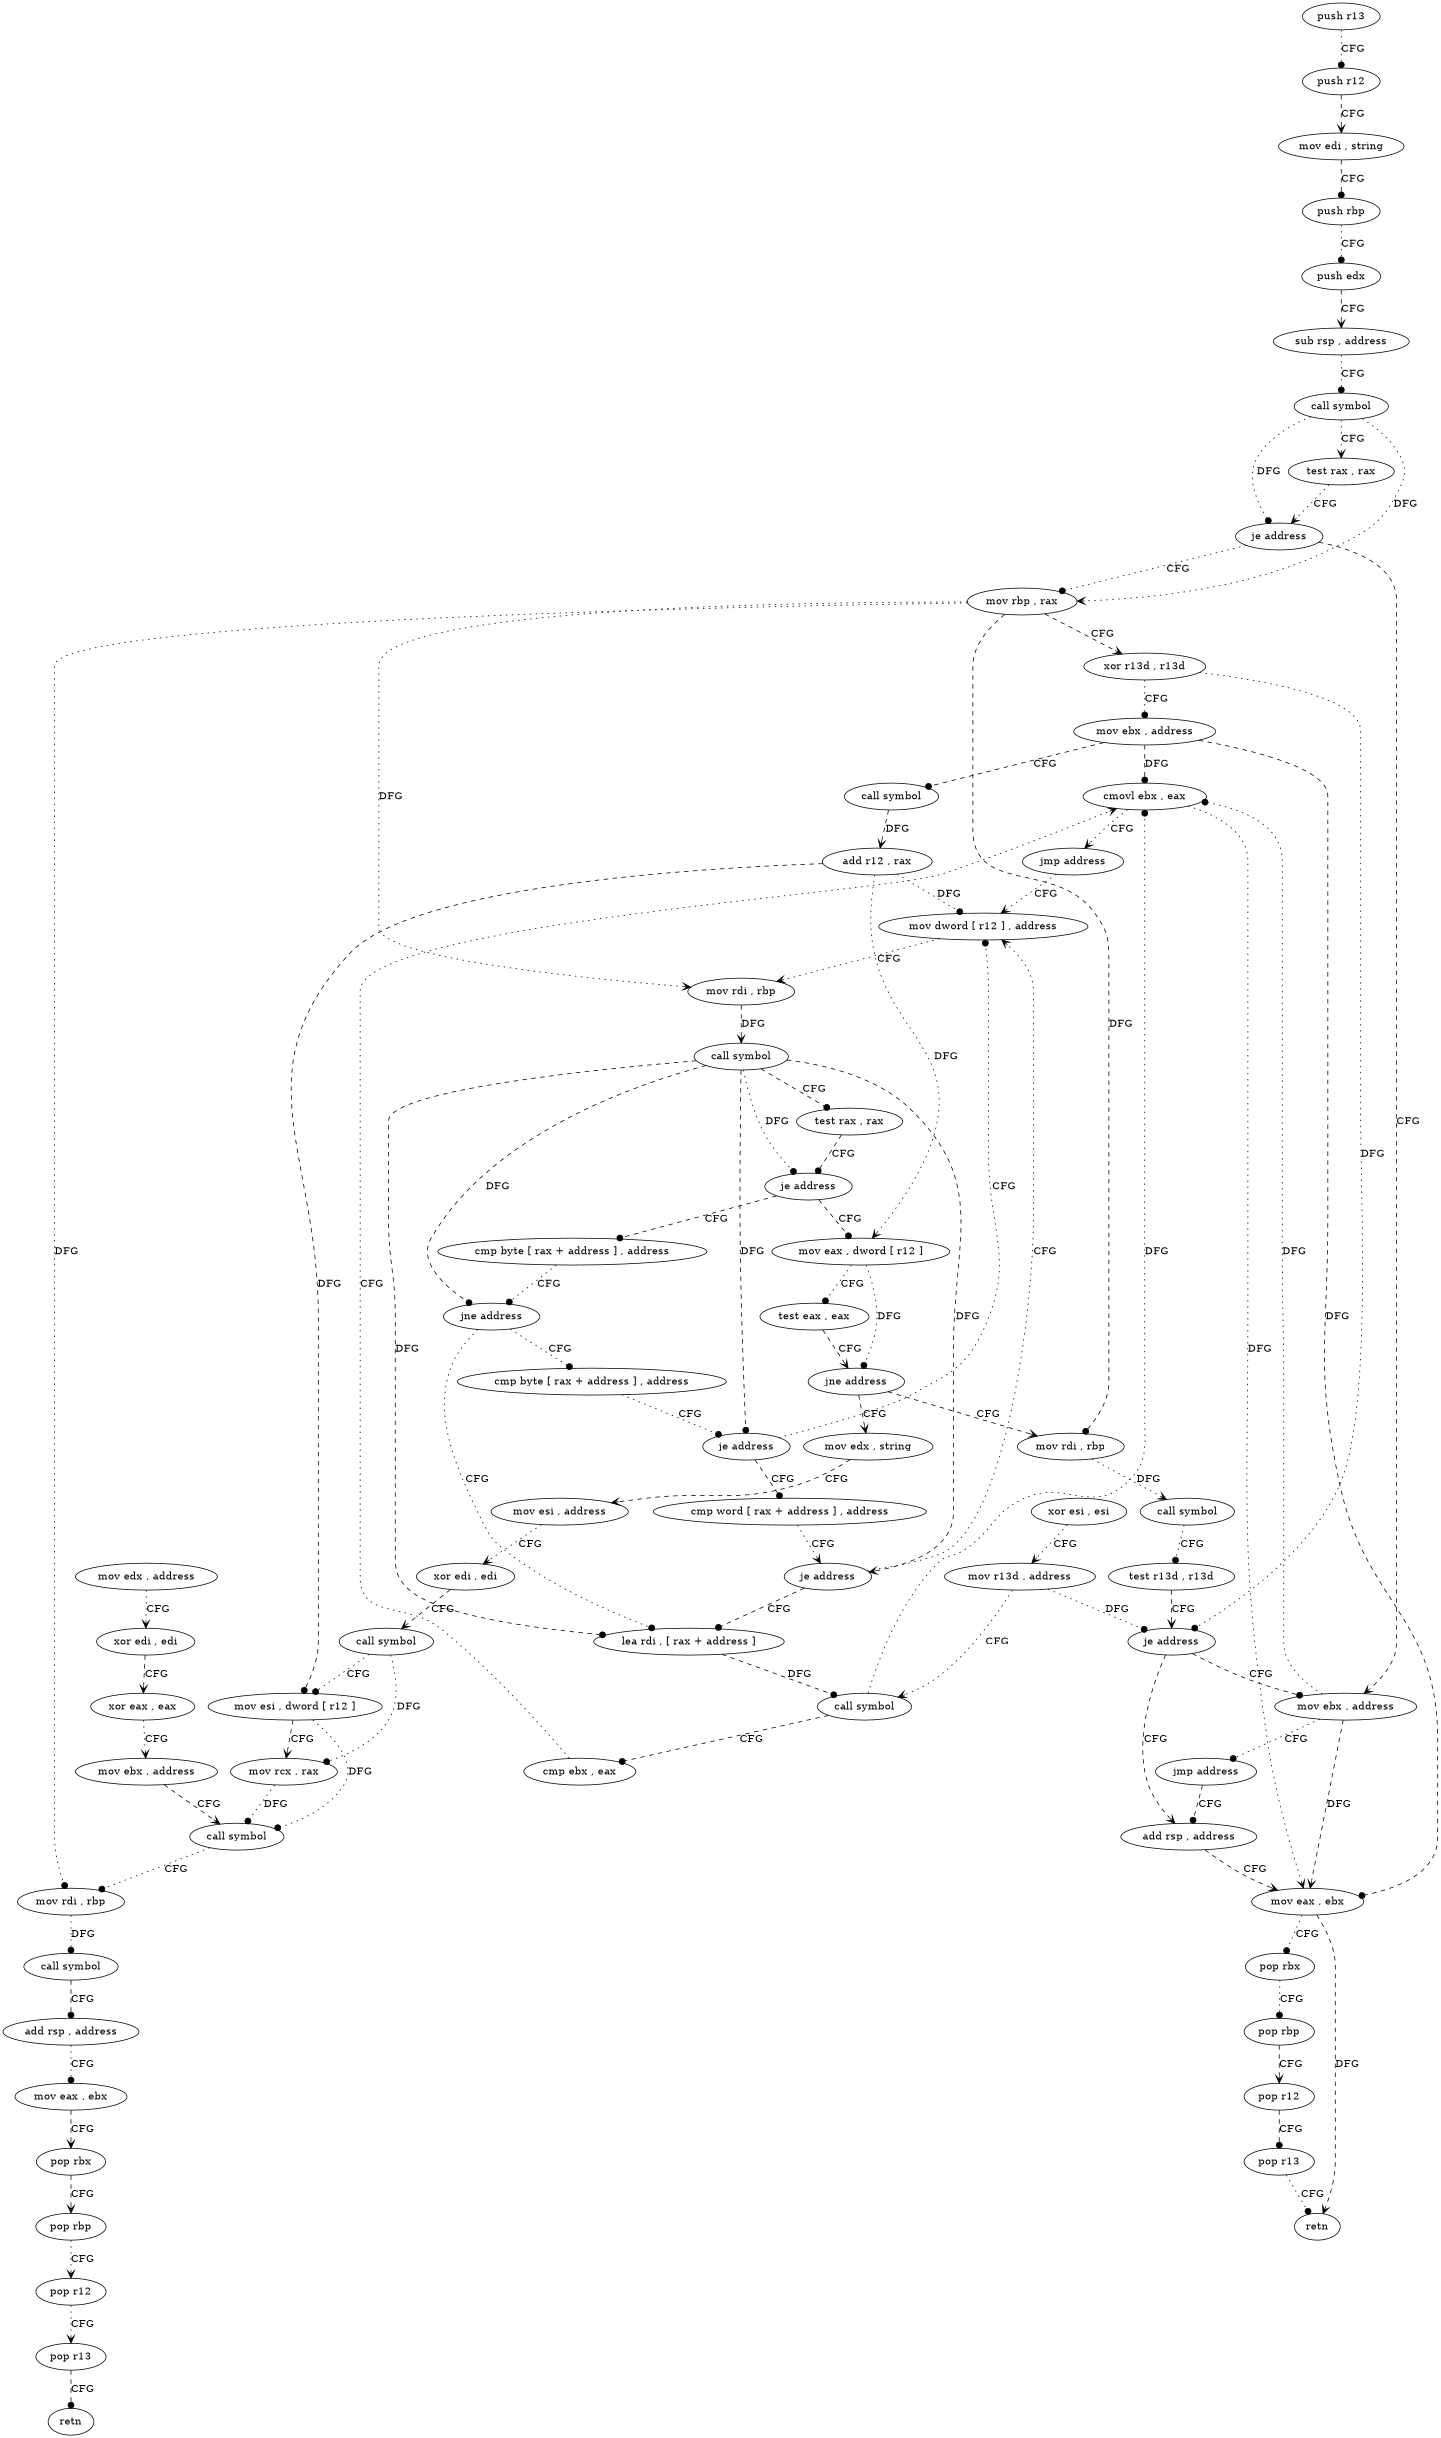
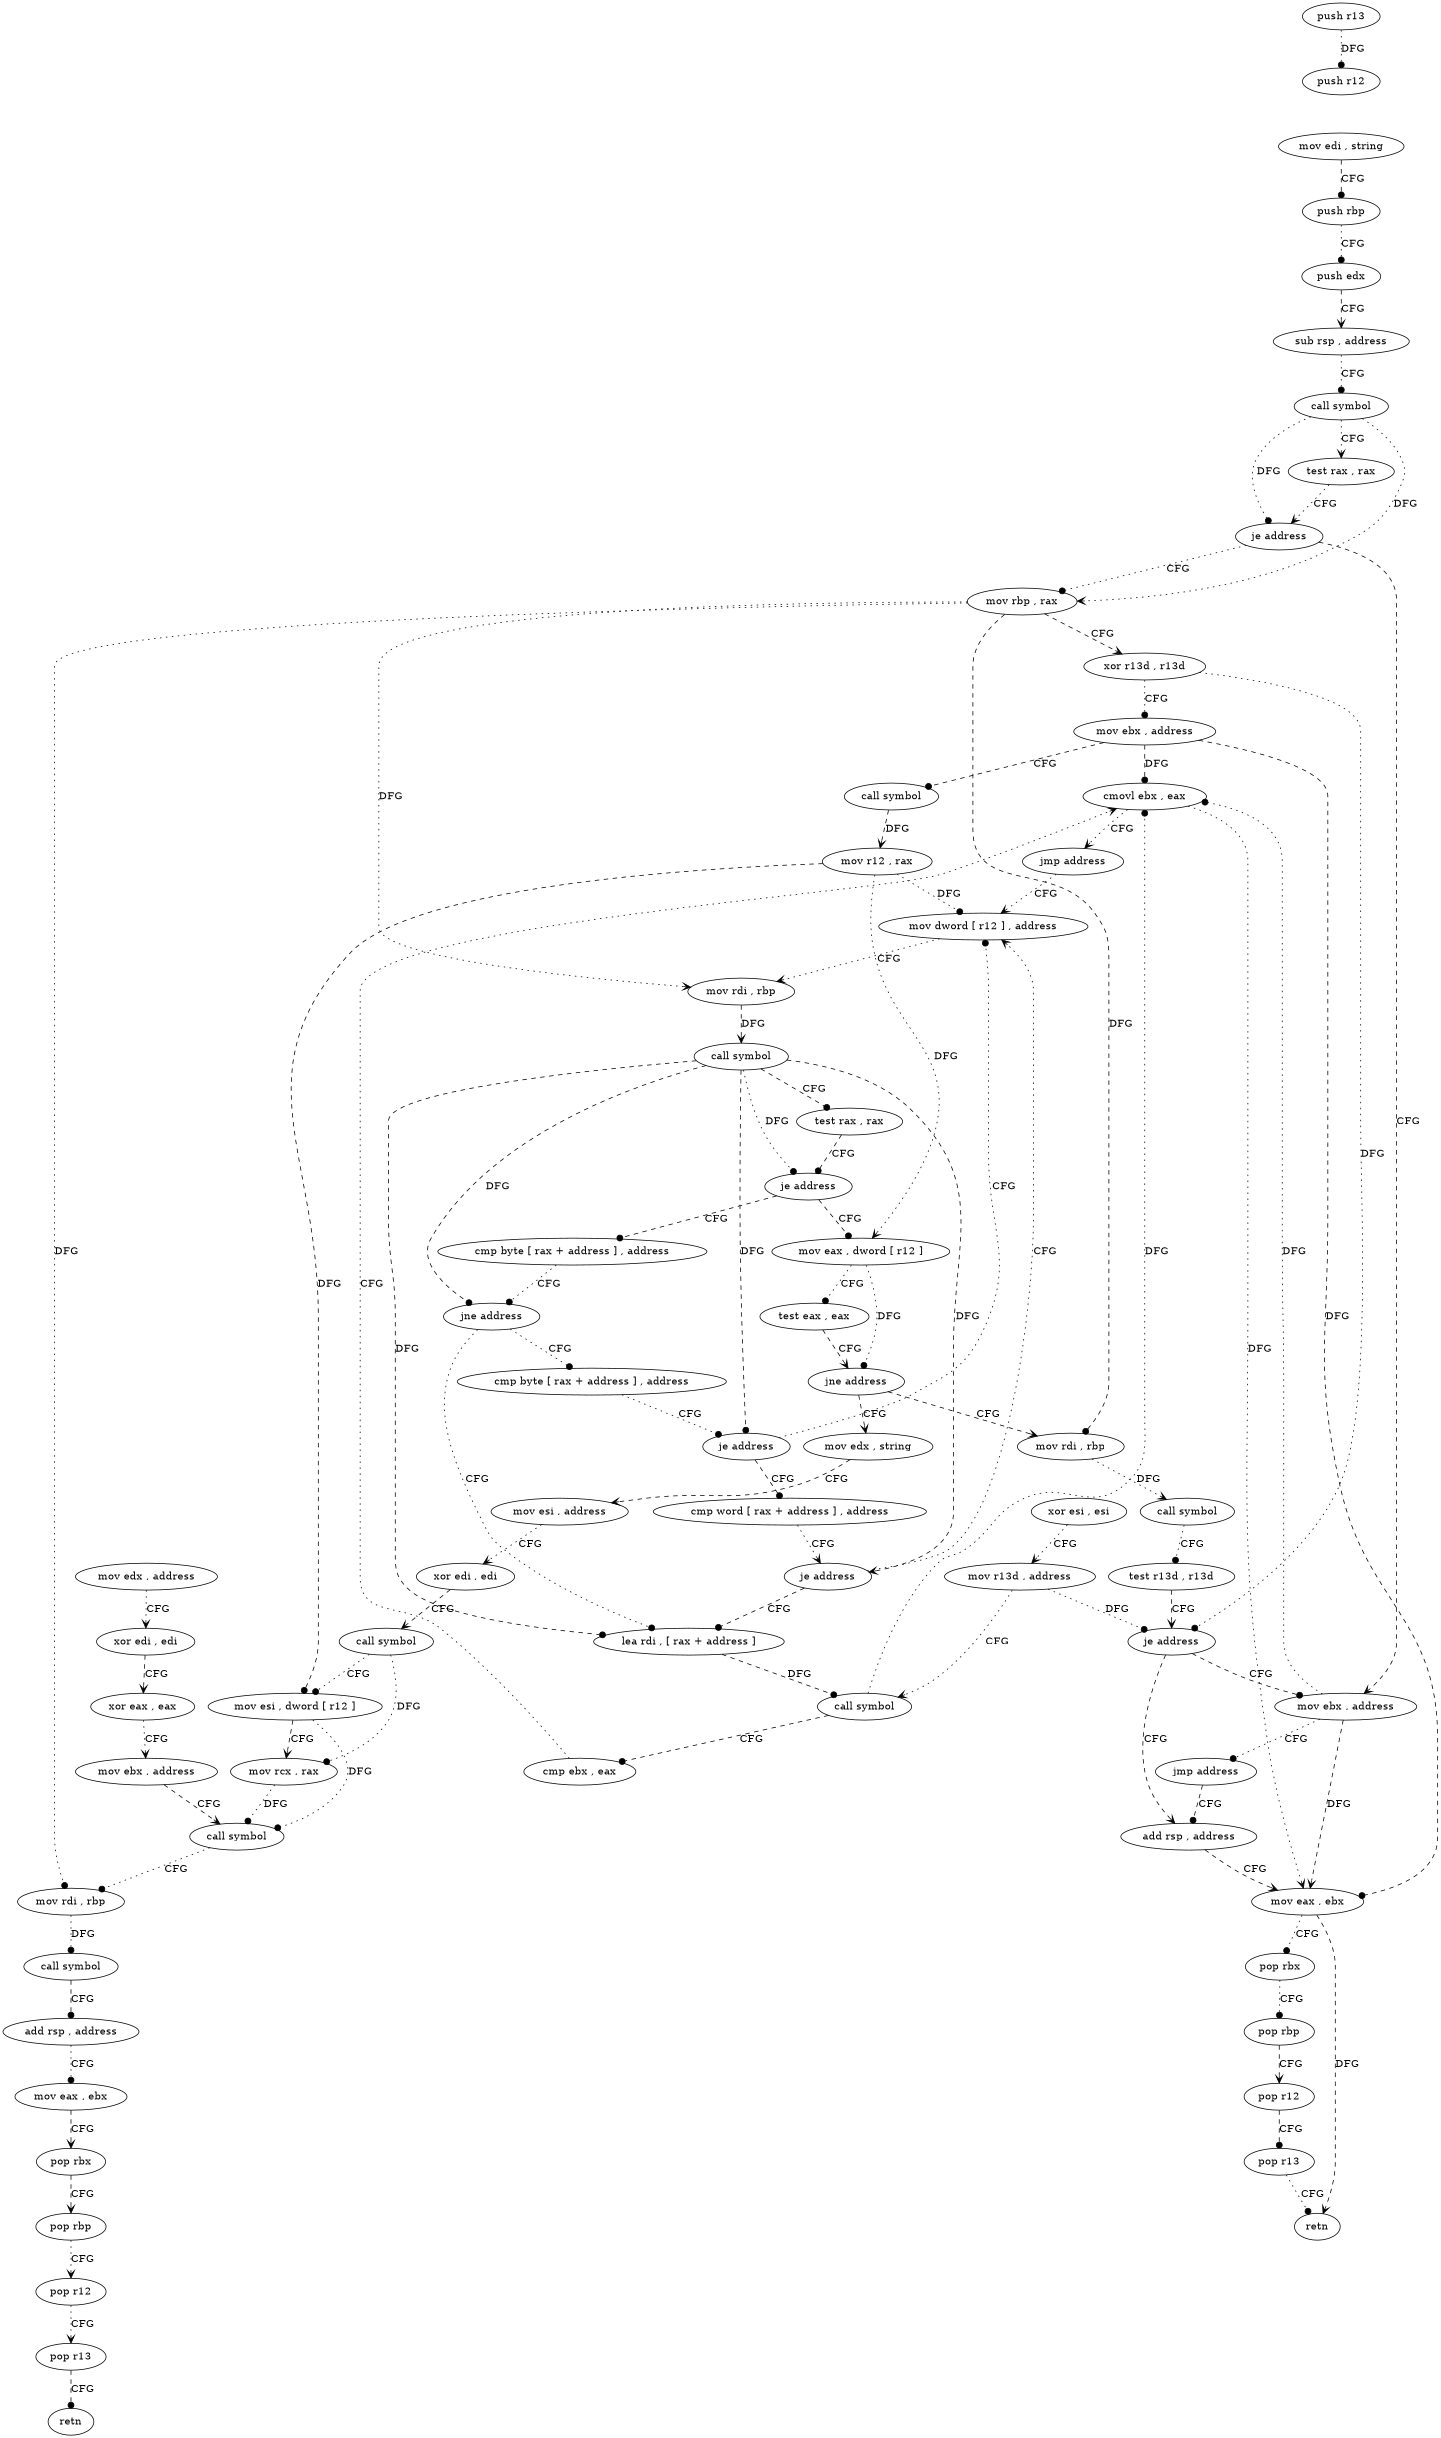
edge "push r13" -> "push r12": label "CFG" -> "DFG"
edge "push r12" -> "mov edi , string": removed, label "CFG"
node "add r12 , rax": label "add r12 , rax" -> "mov r12 , rax"
